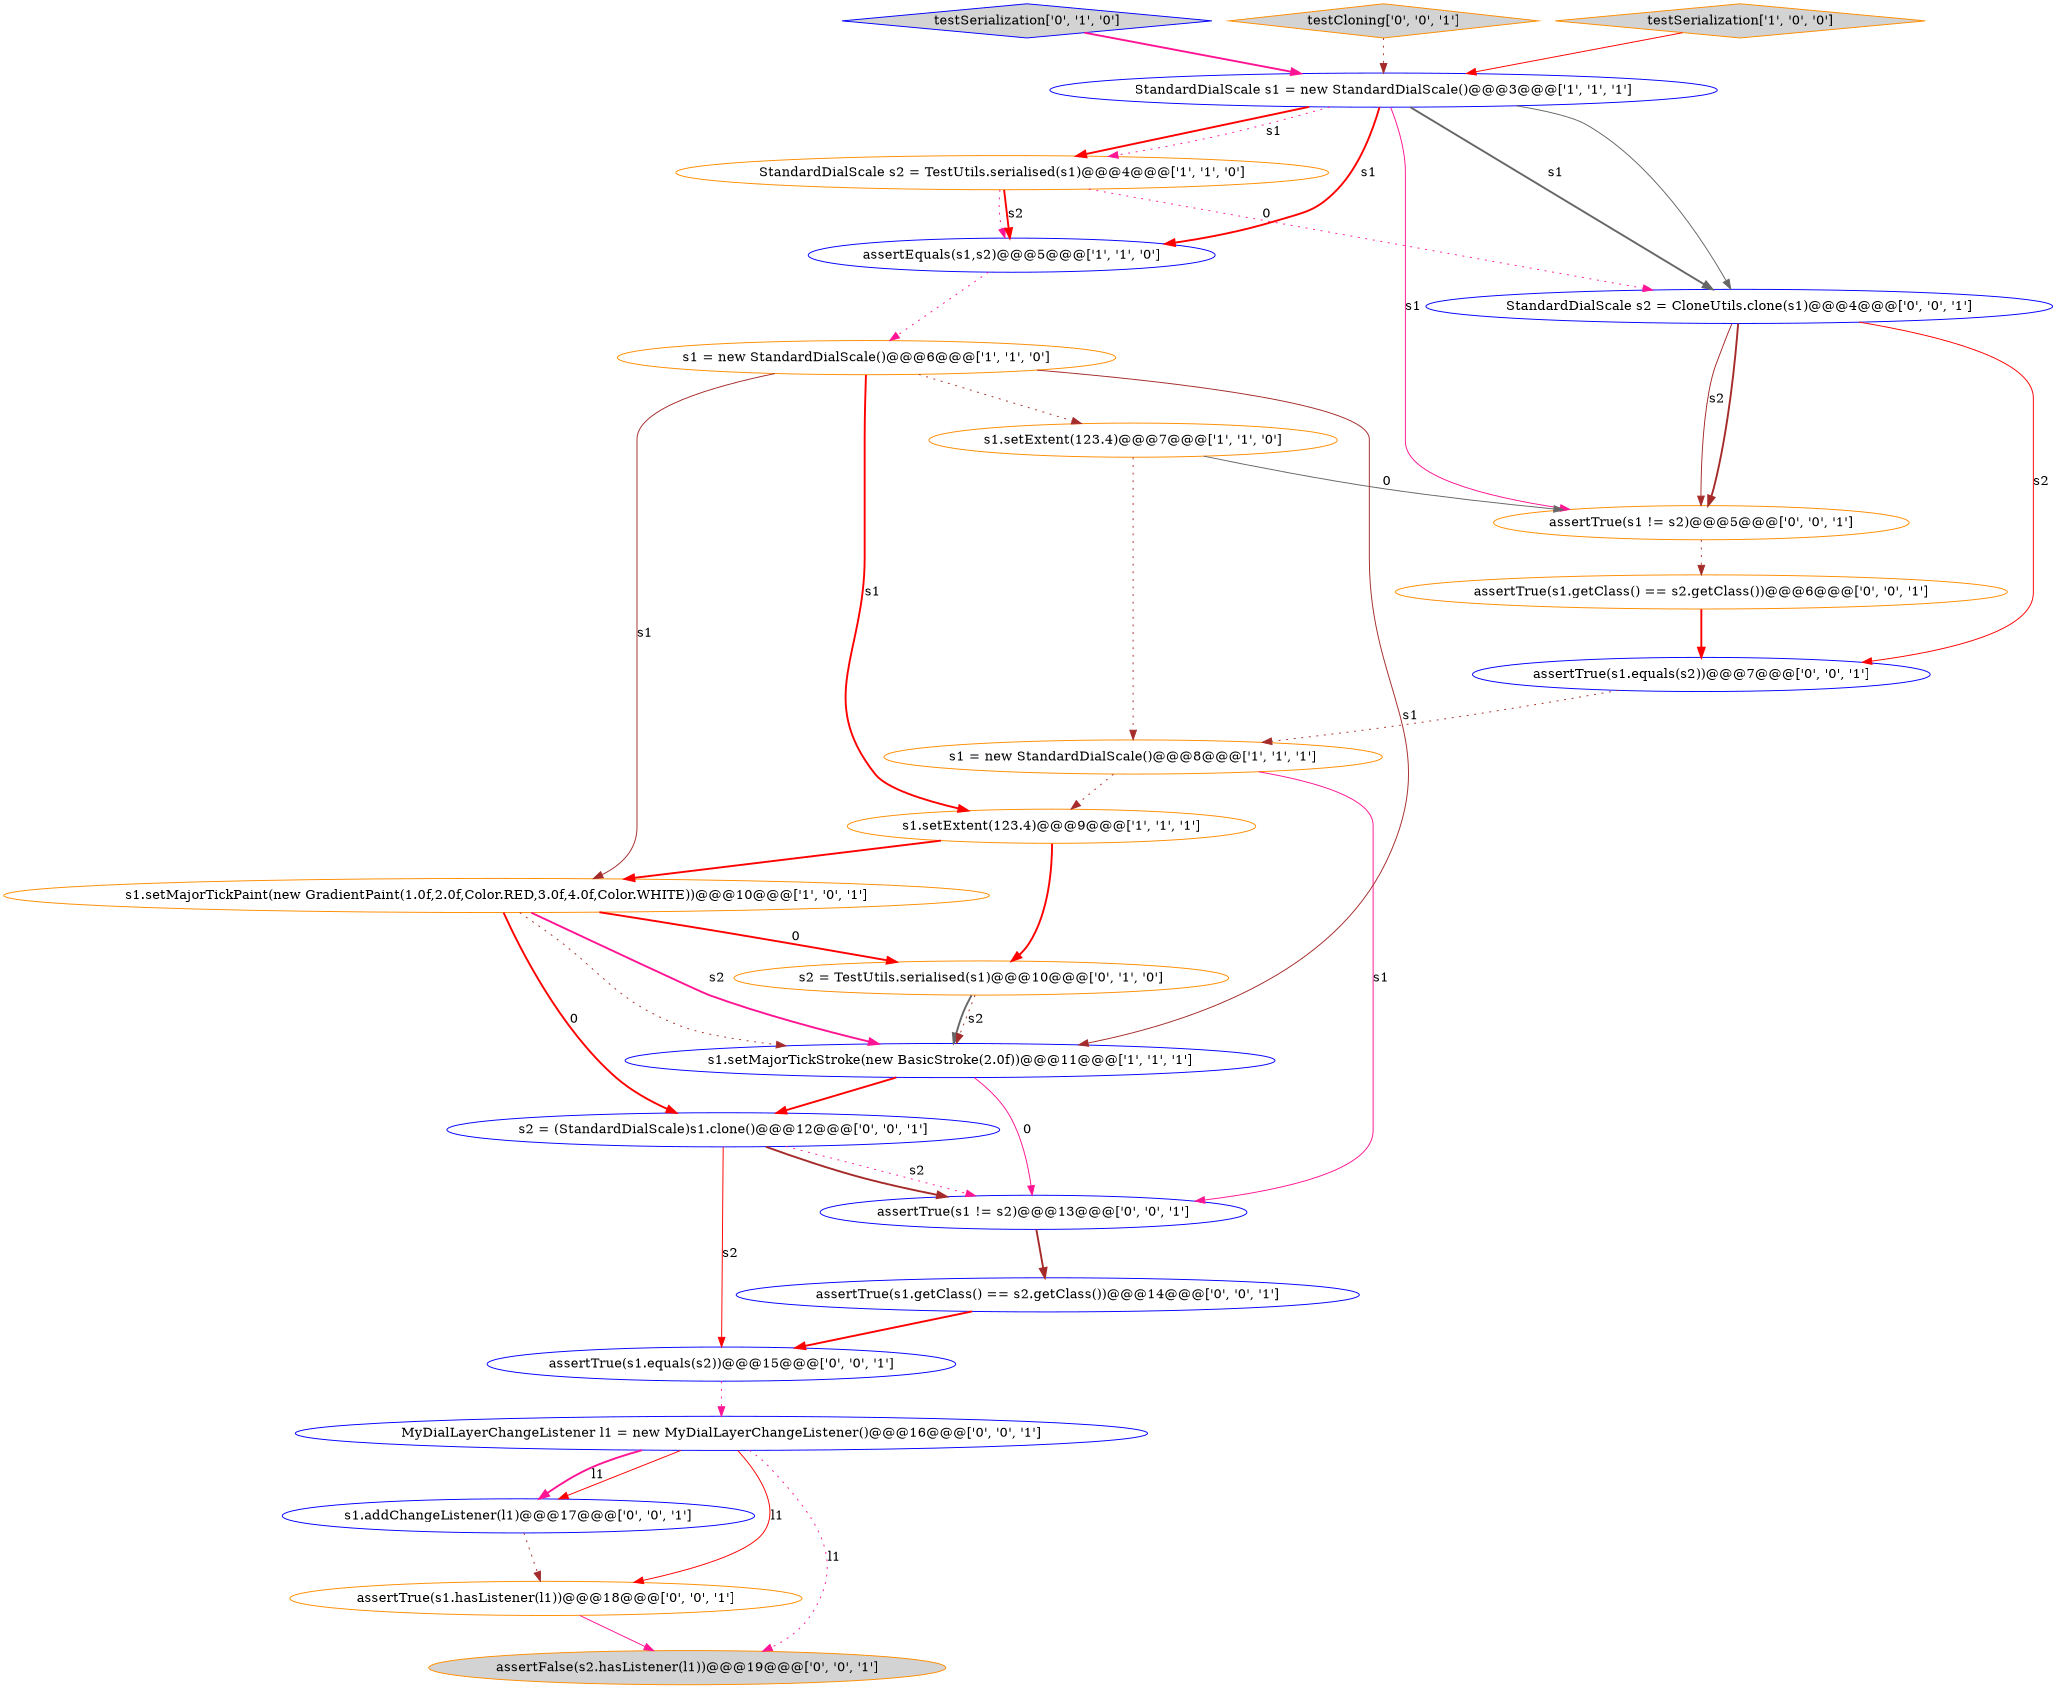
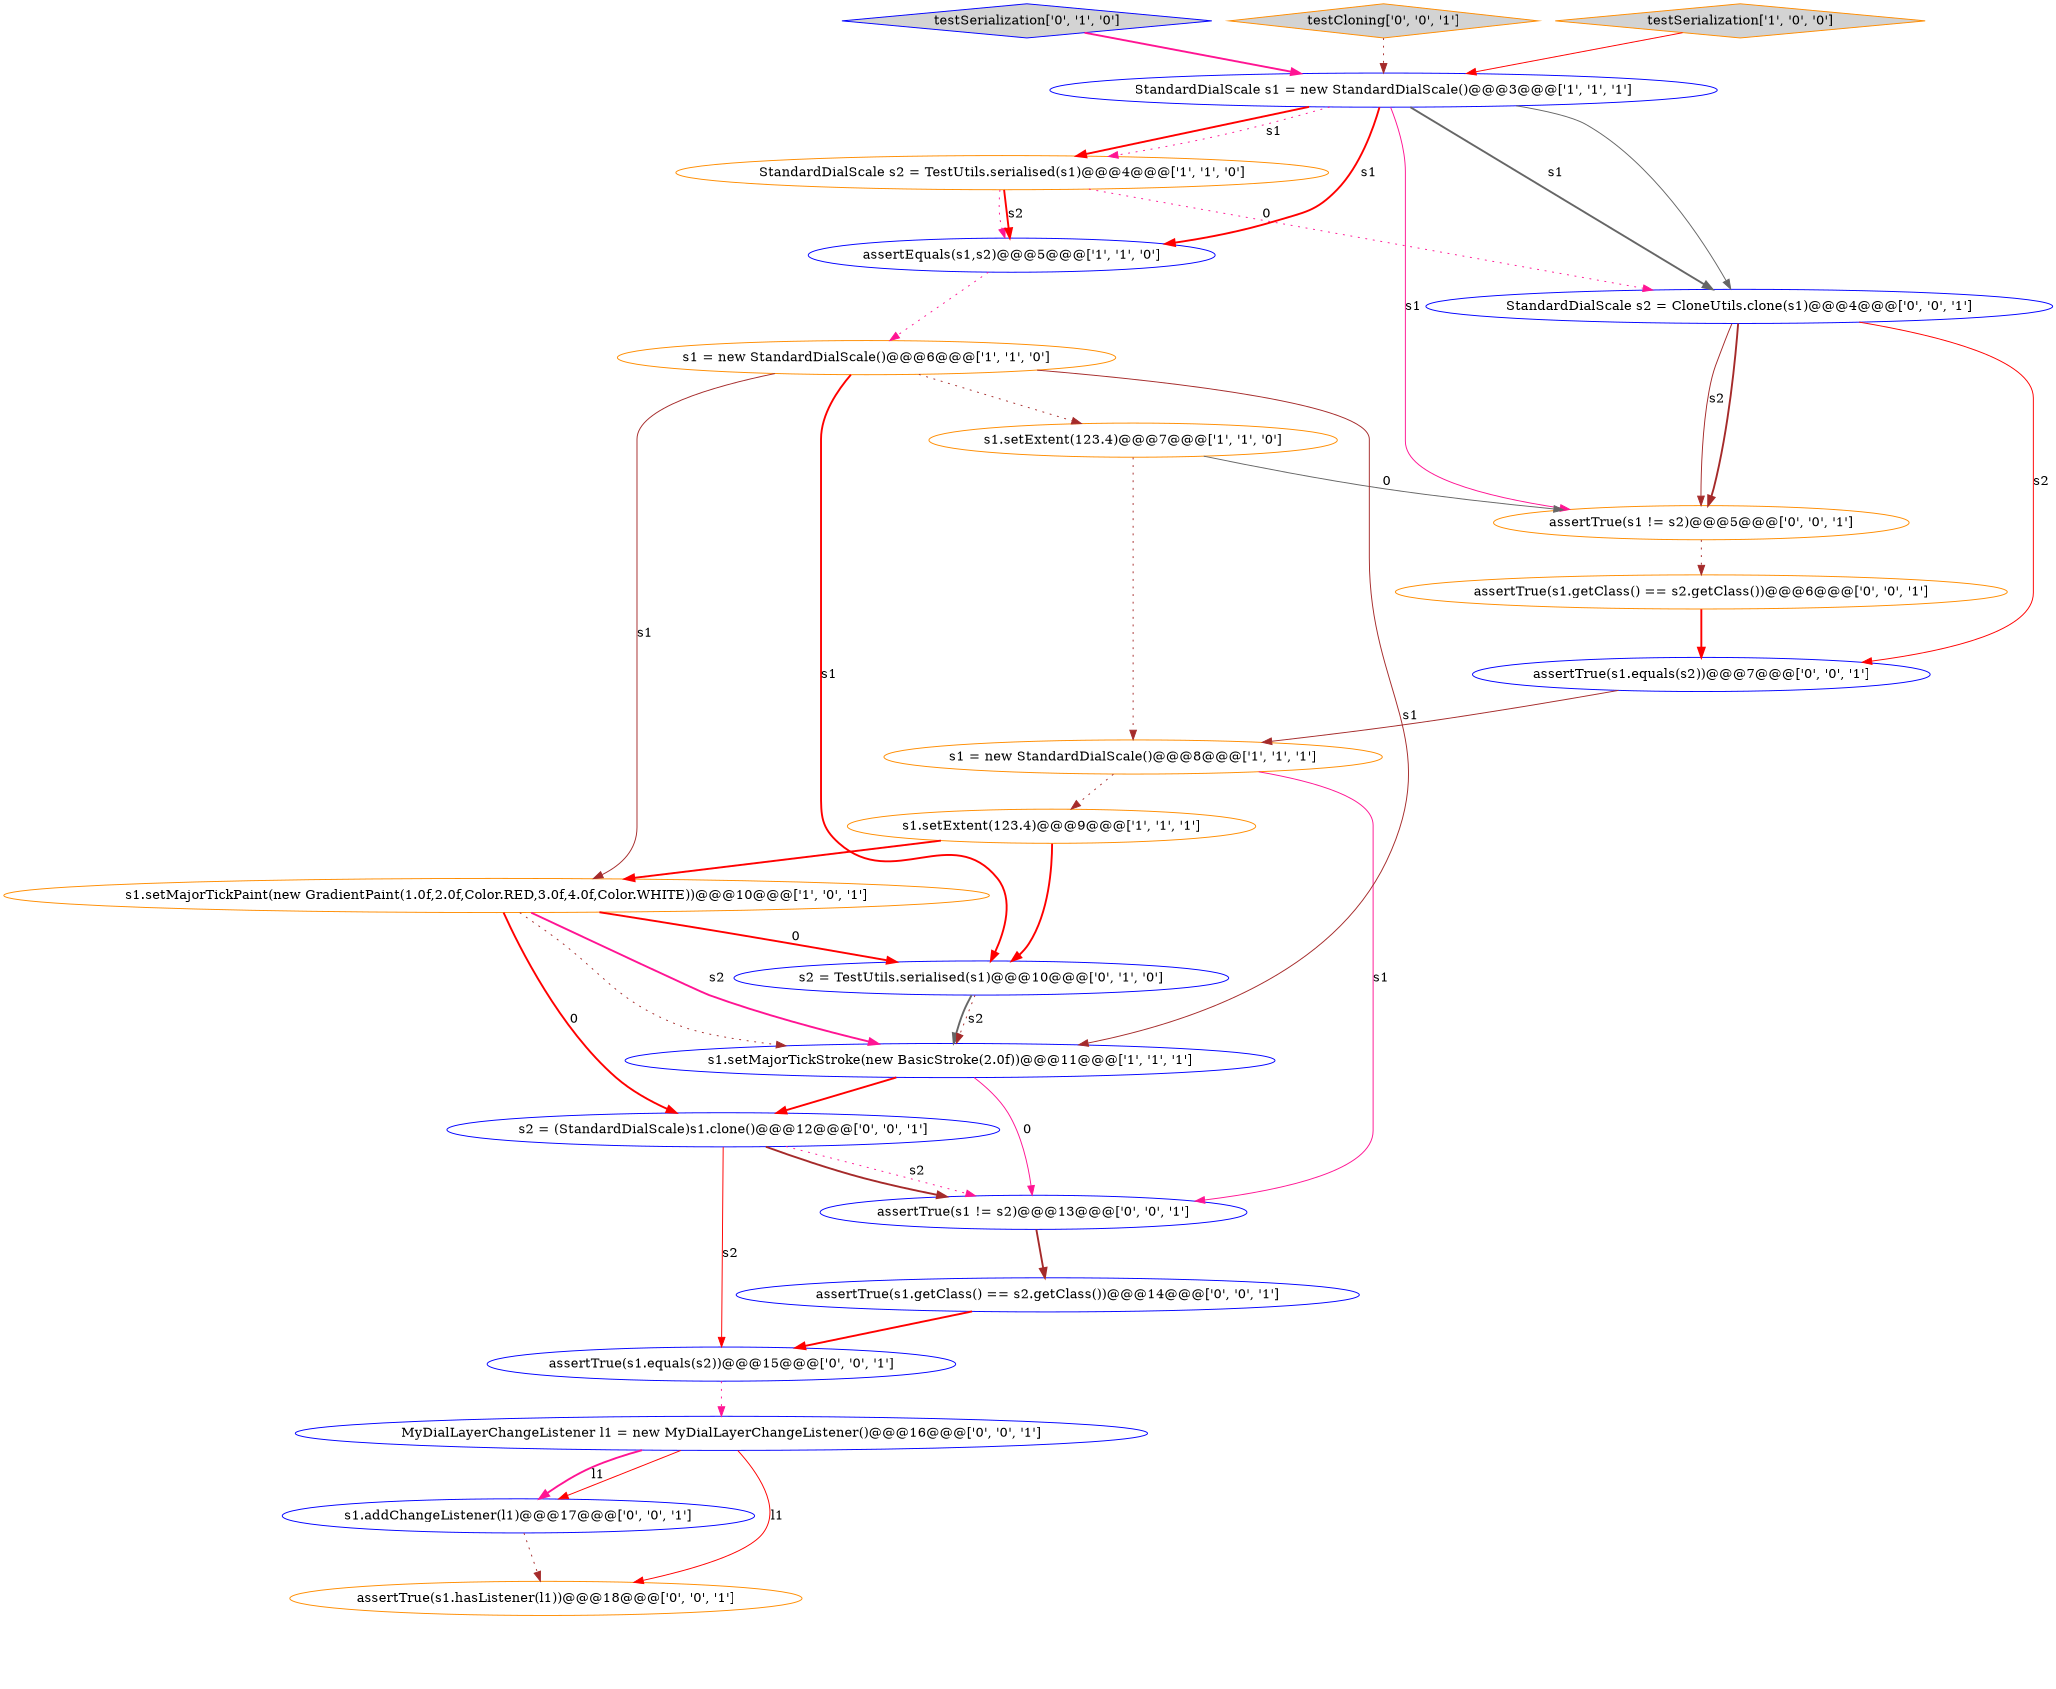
edge "s1 = new StandardDialScale()@@@6@@@['1', '1', '0']" -> "s1.setExtent(123.4)@@@9@@@['1', '1', '1']": now "s1 = new StandardDialScale()@@@6@@@['1', '1', '0']" -> "s2 = TestUtils.serialised(s1)@@@10@@@['0', '1', '0']"
edge "assertTrue(s1.equals(s2))@@@7@@@['0', '0', '1']" -> "s1 = new StandardDialScale()@@@8@@@['1', '1', '1']": style dotted -> solid
node "s2 = TestUtils.serialised(s1)@@@10@@@['0', '1', '0']": color darkorange -> blue
node "assertFalse(s2.hasListener(l1))@@@19@@@['0', '0', '1']": removed
